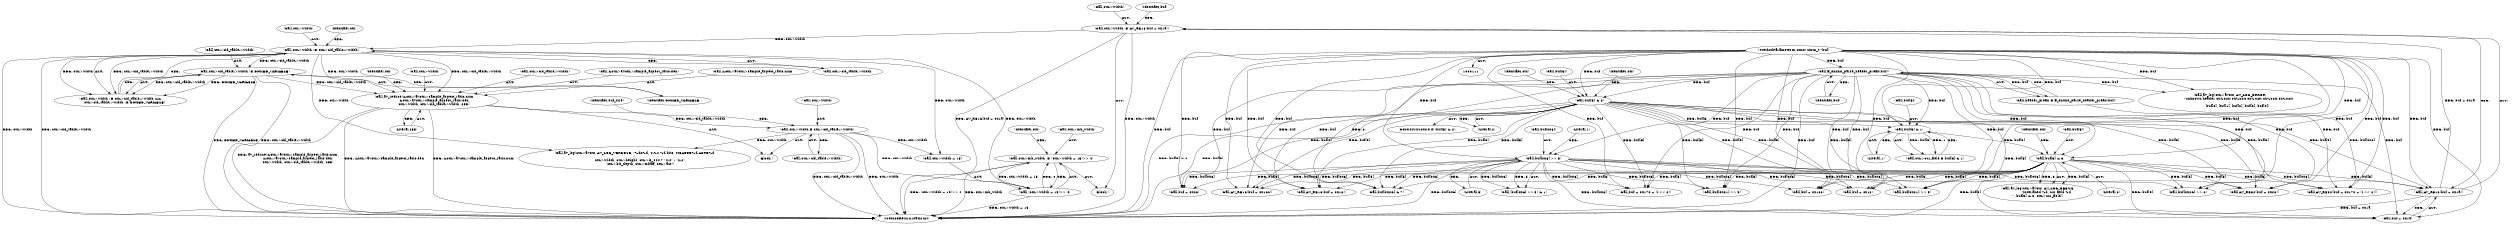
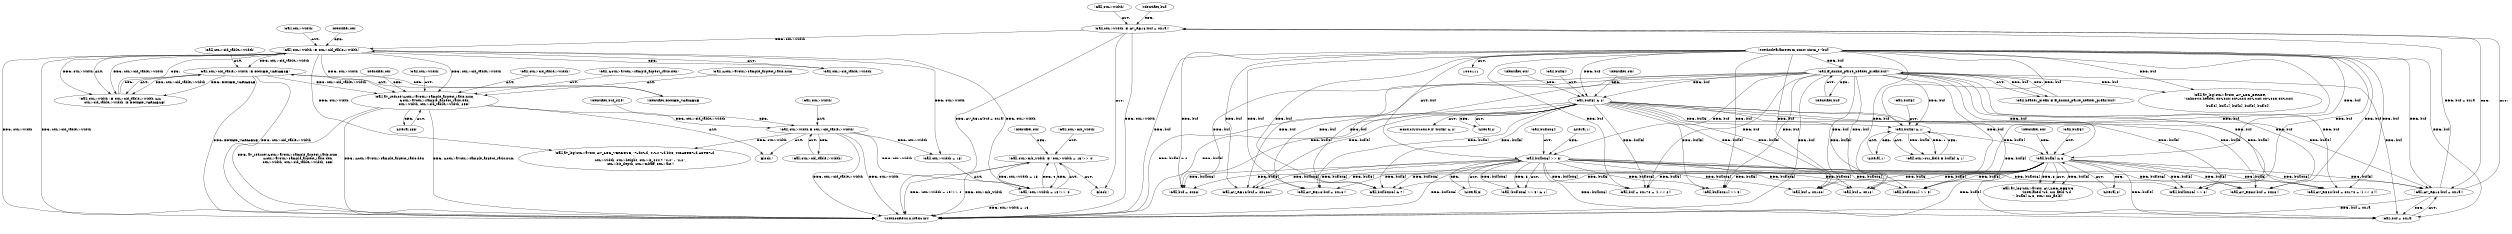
edge "(MethodParameterIn,const uint8_t *buf)" -> "(Call,buf[0x6] >> 5)": label "DDG: buf" -> "AST: buf"
edge "(Call,header_prefix = ff_dnxhd_parse_header_prefix(buf))" -> "(Call,AV_RB32(buf + 0x170 + (i << 2)))": now "(Call,buf[0x6] >> 5)" -> "(Call,AV_RB32(buf + 0x170 + (i << 2)))"
edge "(Call,ff_dnxhd_parse_header_prefix(buf))" -> "(Call,buf[0x2C] & 7)": label "DDG: 3" -> "DDG: buf"
edge "(Call,buf[5] & 3)" -> "(Literal,3)": added, label "CFG:"
